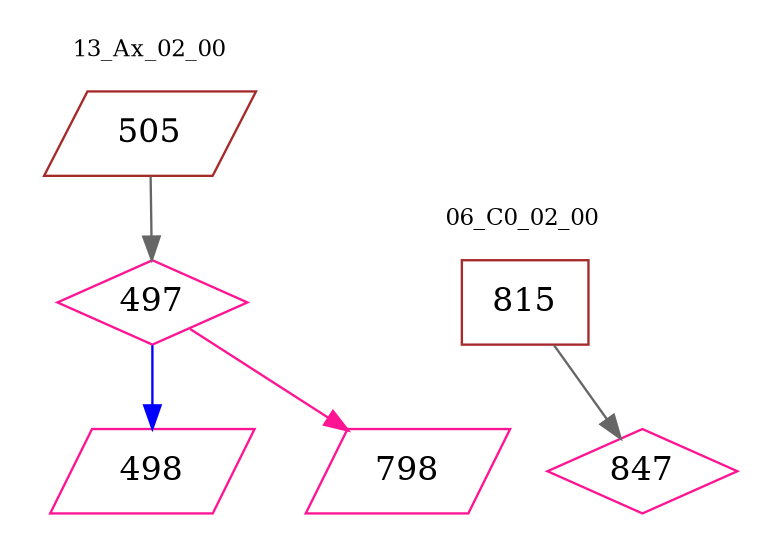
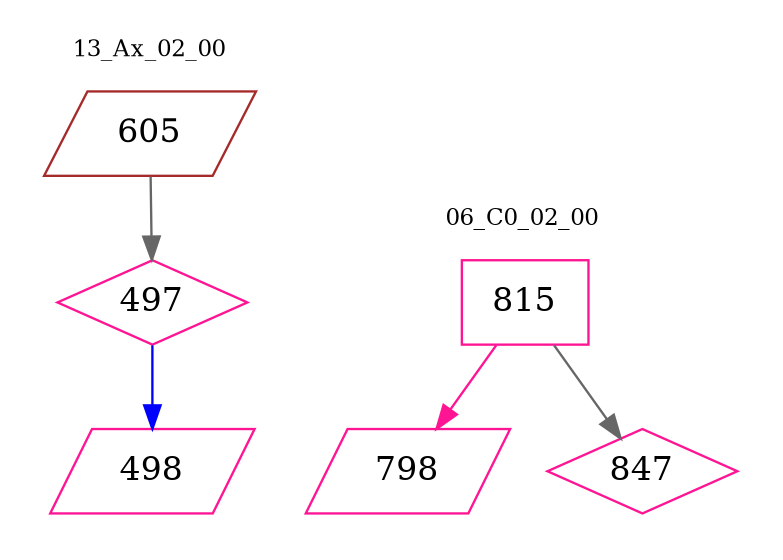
node "505": label "505" -> "605"
node "815": color brown -> deeppink
edge "497" -> "798": now "815" -> "798"
